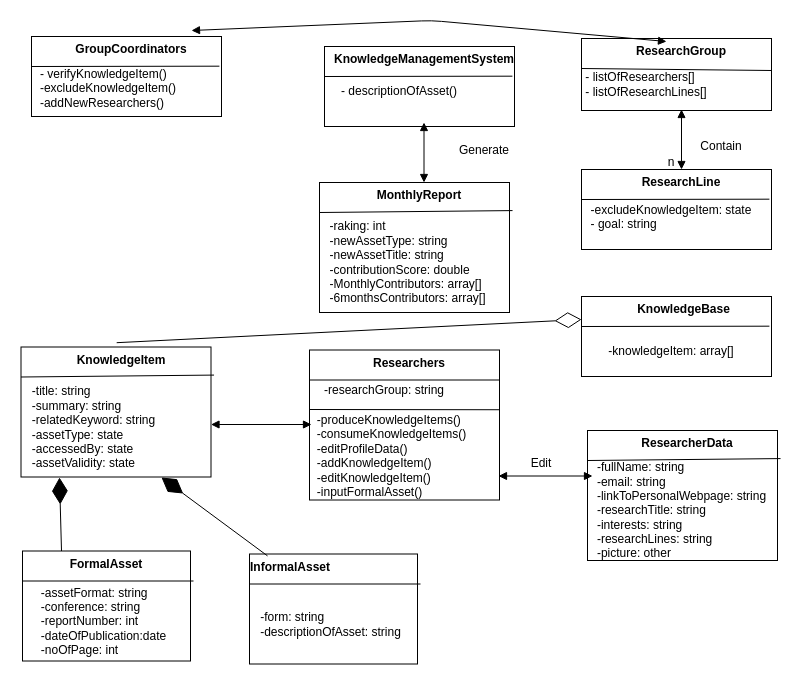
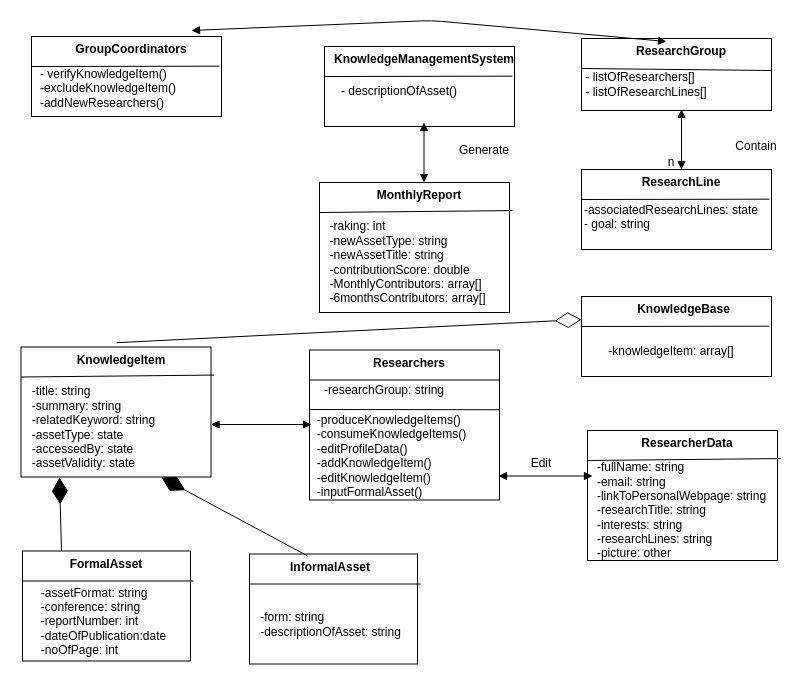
node "Contain": moved (722, 147) -> (757, 147)
node "-excludeKnowledgeItem: state - goal: string": label "-excludeKnowledgeItem: state - goal: string" -> "-associatedResearchLines: state - goal: string"
node "InformalAsset": moved (291, 567) -> (331, 567)
